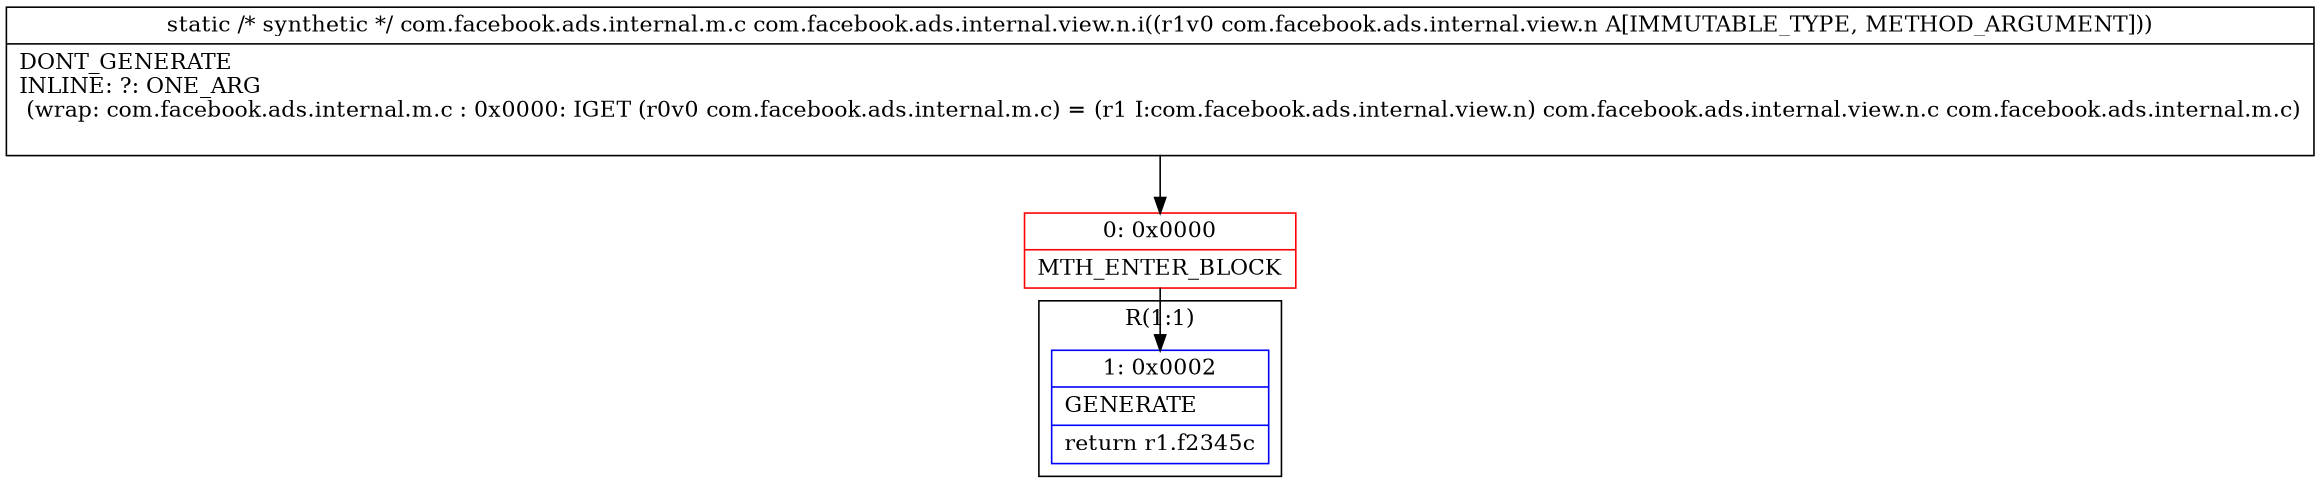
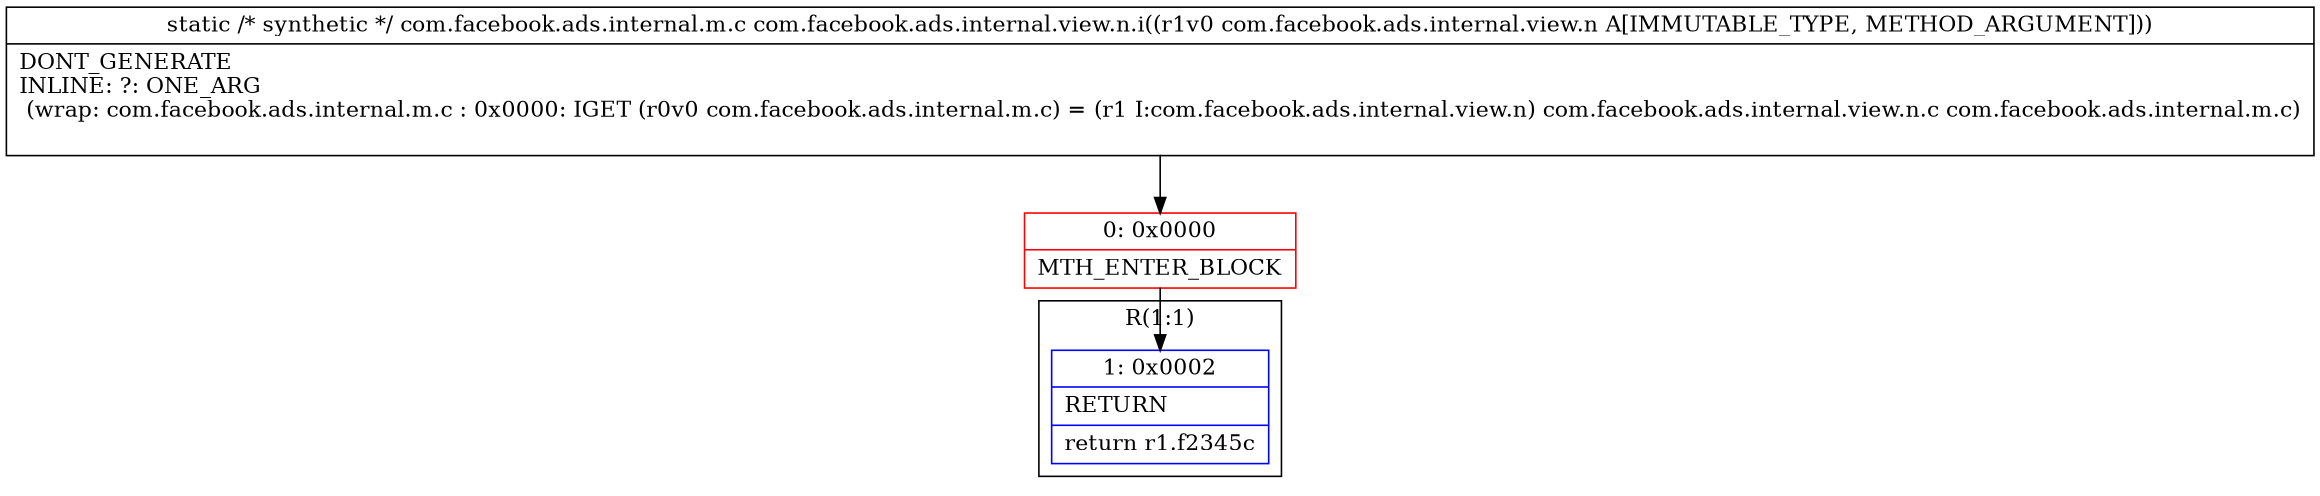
node "1: 0x0002": text "GENERATE" -> "RETURN"
